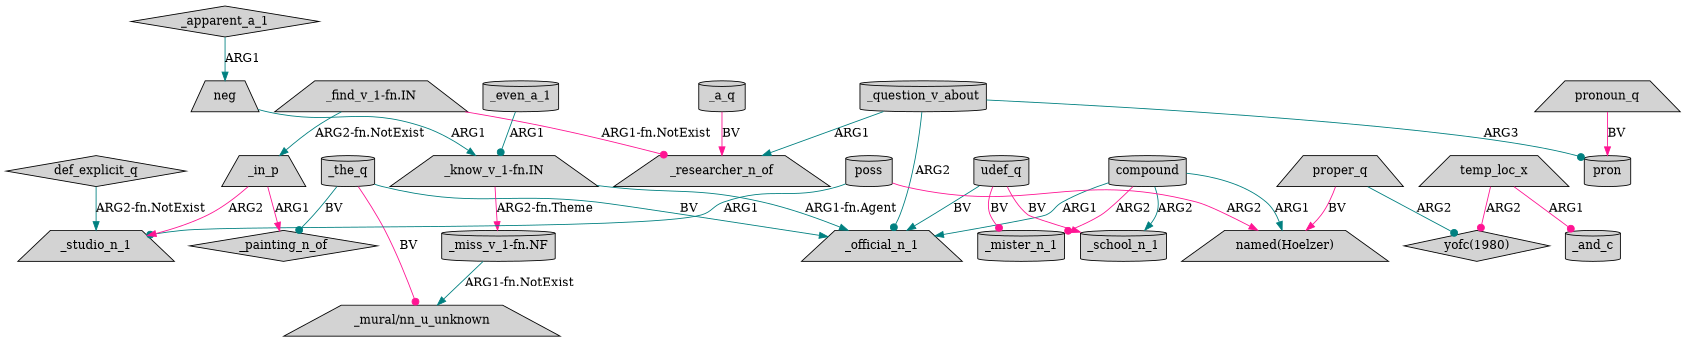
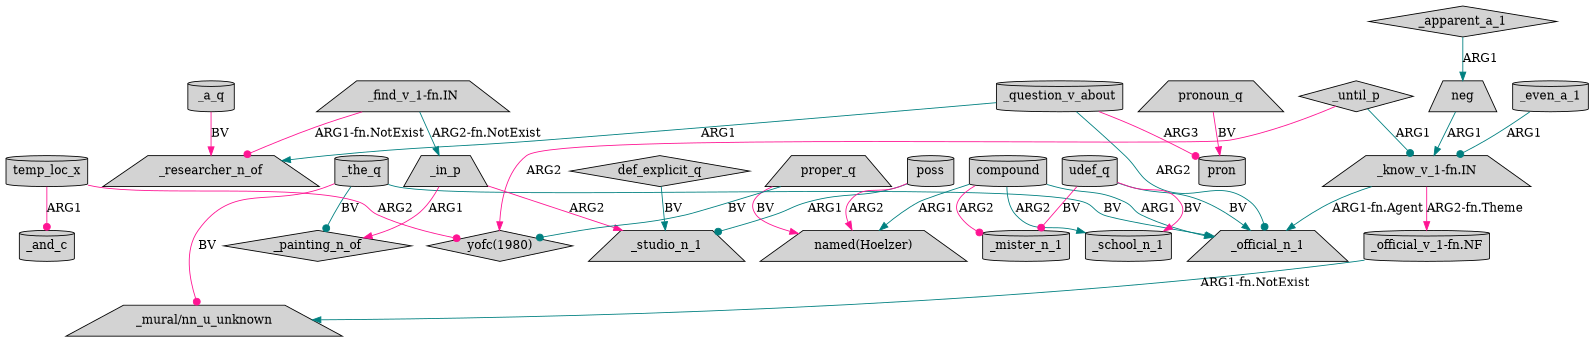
node "_until_p": added
edge "_question_v_about" -> "pron": color teal -> deeppink
node "temp_loc_x": shape trapezium -> cylinder
edge "def_explicit_q" -> "_studio_n_1": label "ARG2-fn.NotExist" -> "BV"
edge "proper_q" -> "yofc(1980)": label "ARG2" -> "BV"
node "_miss_v_1-fn.NF": label "_miss_v_1-fn.NF" -> "_official_v_1-fn.NF"
